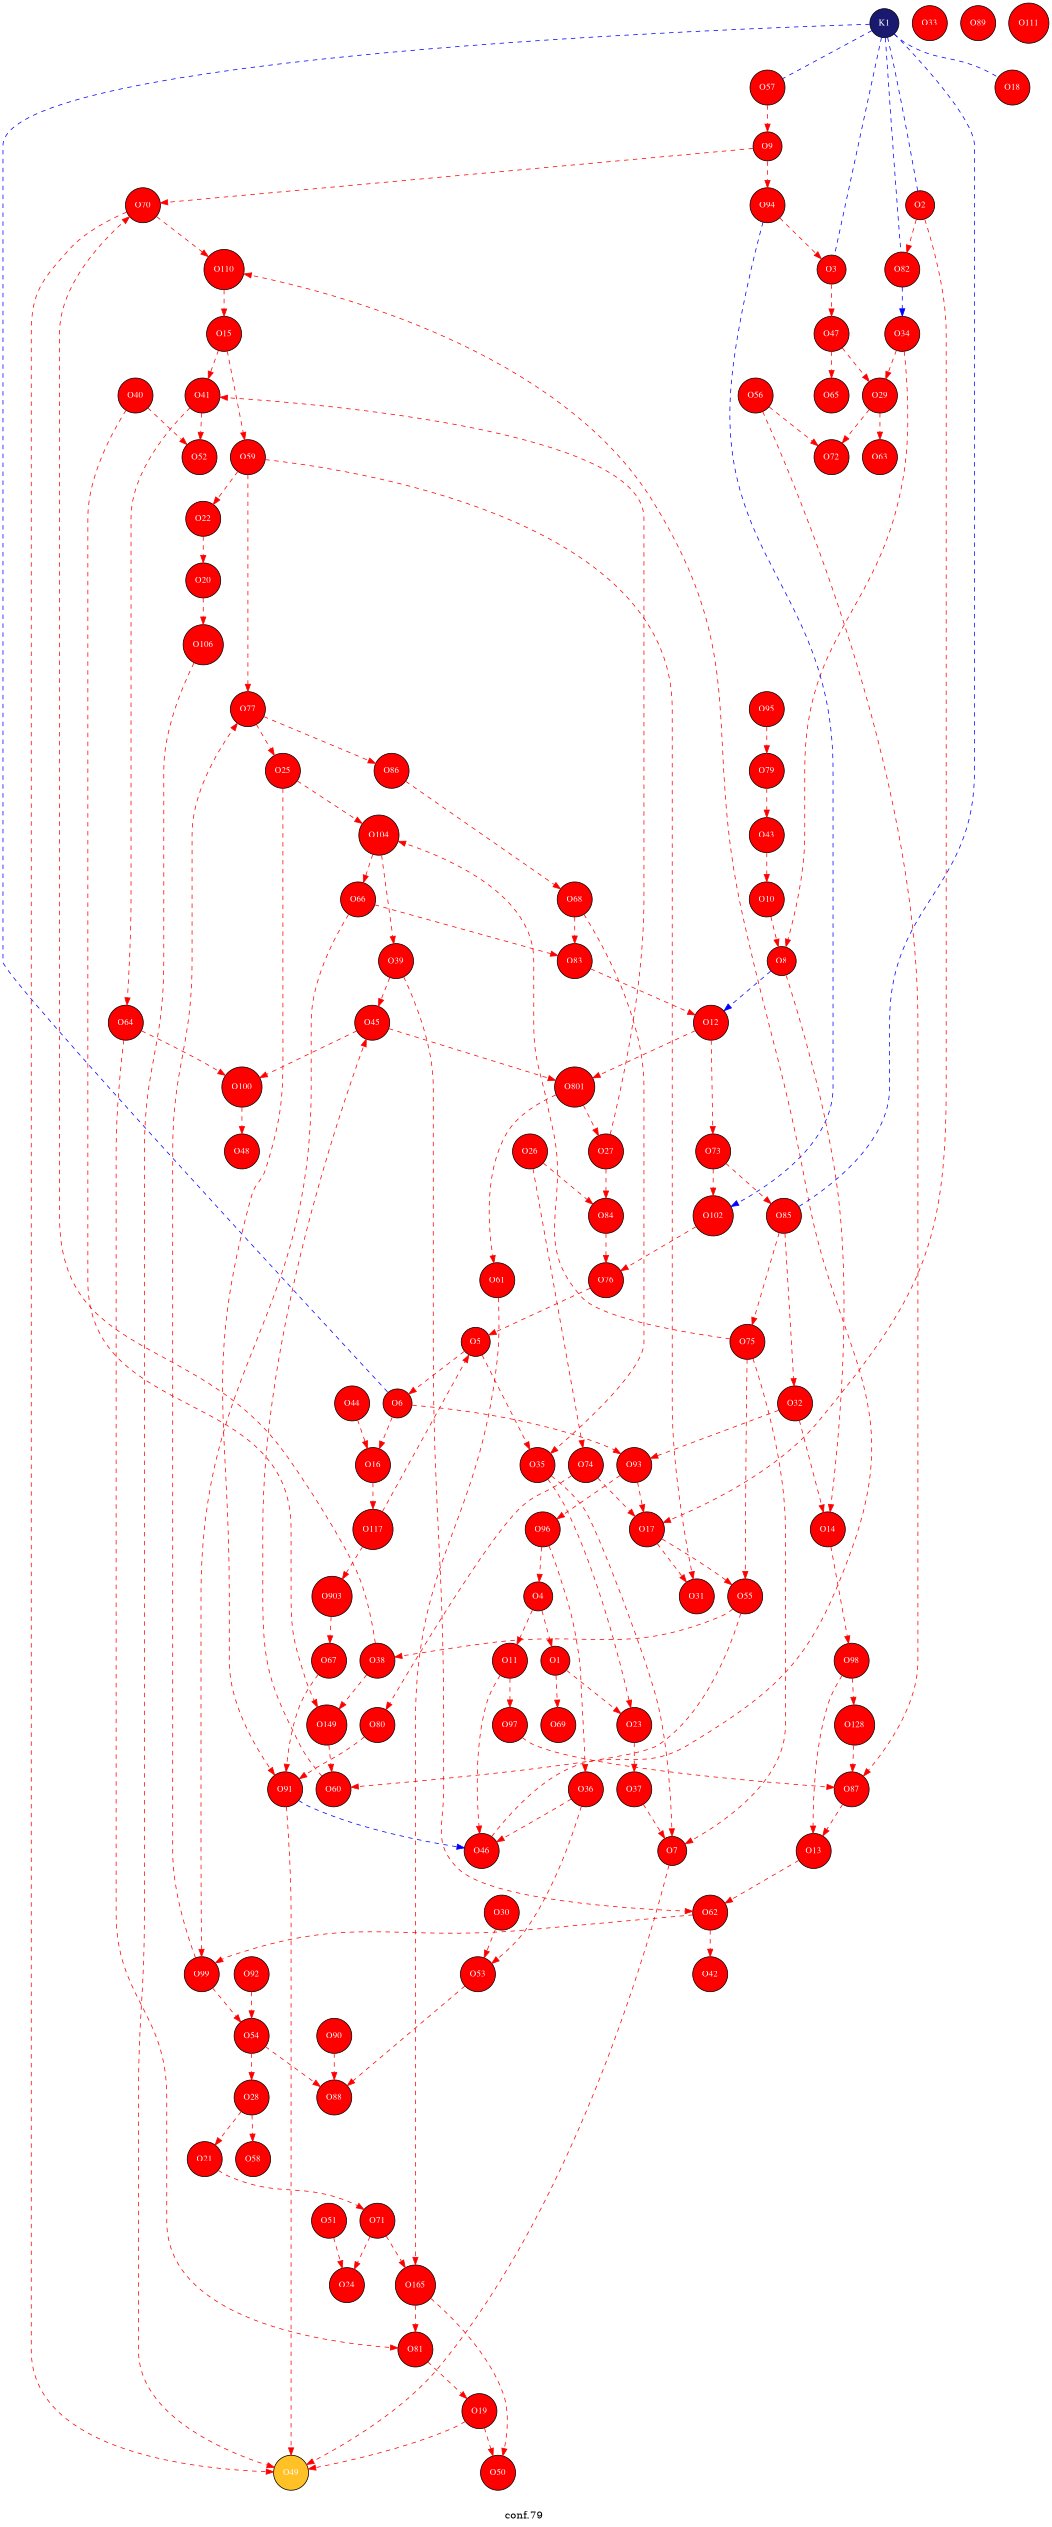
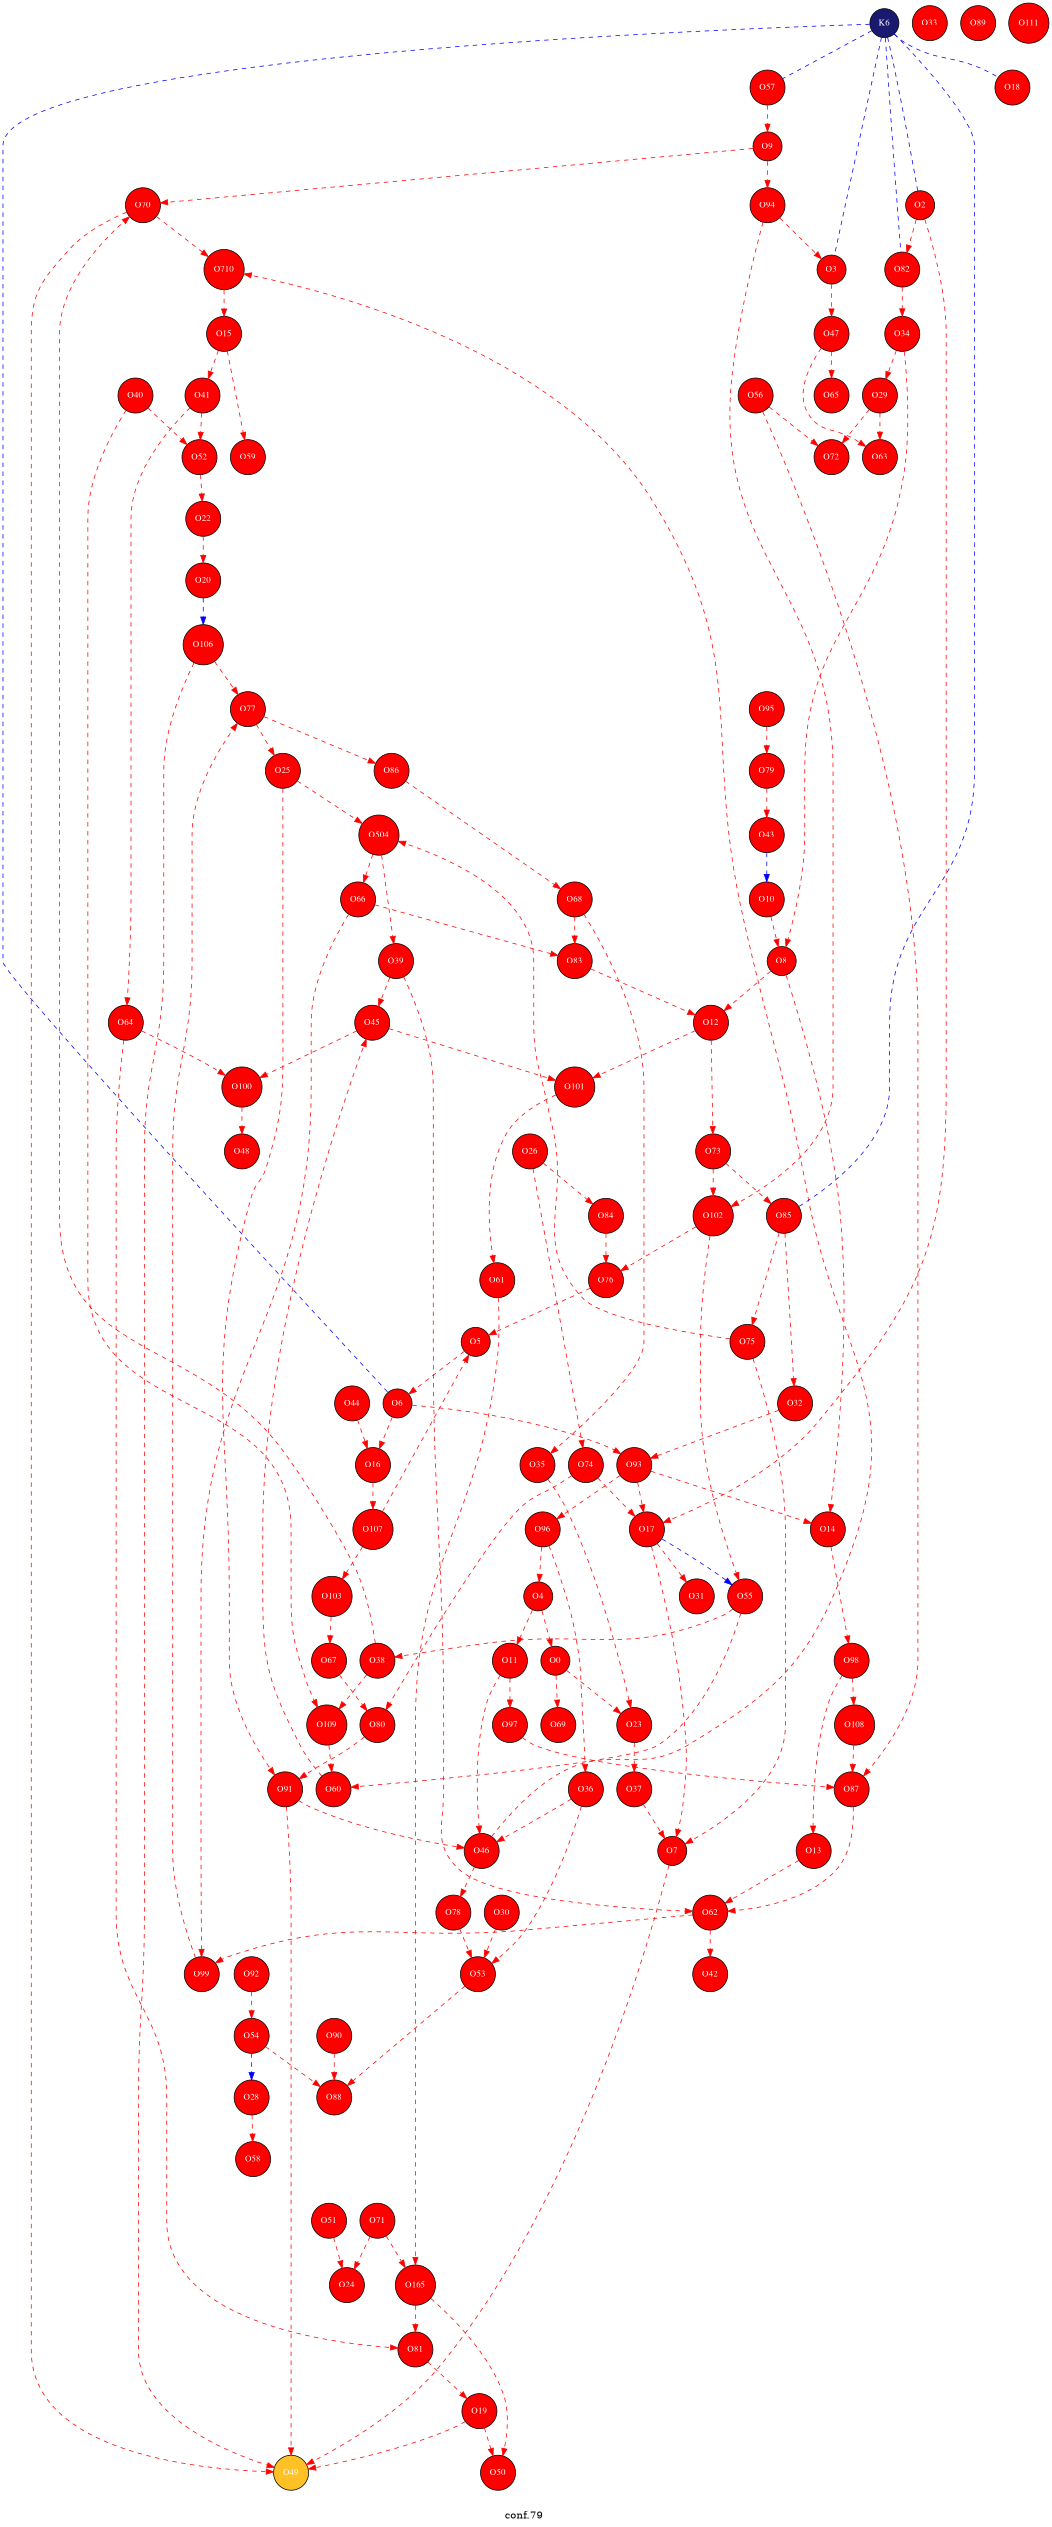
node "K1": label "K1" -> "K6"
node "O110": label "O110" -> "O710"
edge "O82" -> "O34": color blue -> red
edge "O47" -> "O29": now "O47" -> "O63"
edge "O59" -> "O22": now "O52" -> "O22"
edge "O59" -> "O77": now "O106" -> "O77"
edge "O20" -> "O106": color red -> blue
edge "O94" -> "O102": color blue -> red
node "O104": label "O104" -> "O504"
edge "O43" -> "O10": color red -> blue
edge "O59" -> "O31": removed
edge "O8" -> "O12": color blue -> red
node "O801": label "O801" -> "O101"
node "O27": removed
edge "O5" -> "O35": removed
edge "O32" -> "O14": now "O93" -> "O14"
edge "O75" -> "O55": now "O102" -> "O55"
node "O117": label "O117" -> "O107"
edge "O17" -> "O55": color red -> blue
node "O903": label "O903" -> "O103"
edge "O35" -> "O7": now "O17" -> "O7"
node "O1": label "O1" -> "O0"
edge "O67" -> "O91": now "O67" -> "O80"
node "O149": label "O149" -> "O109"
node "O128": label "O128" -> "O108"
edge "O87" -> "O13": now "O87" -> "O62"
edge "O91" -> "O46": color blue -> red
node "O78": added
edge "O99" -> "O54": removed
edge "O54" -> "O28": color red -> blue
node "O21": removed
